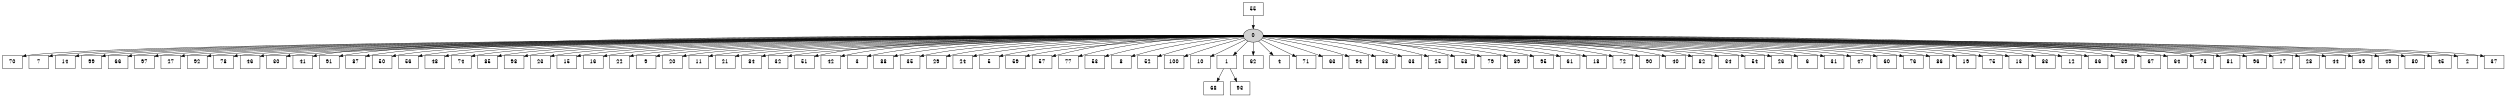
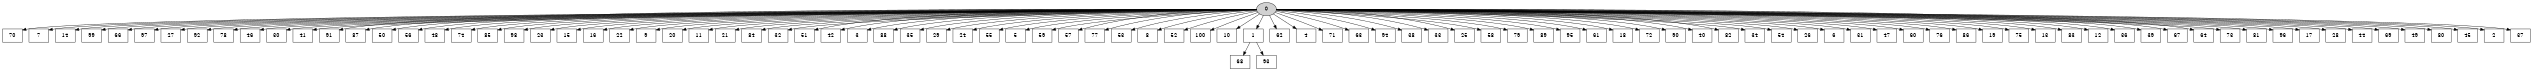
edge "55" -> "0": reversed
